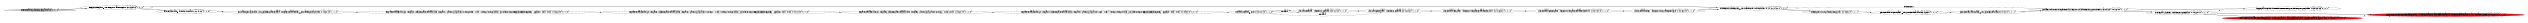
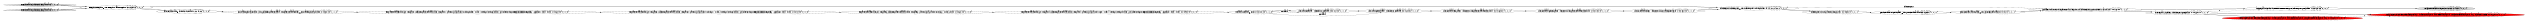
node "testFindDefaultPipelineFromTemplateMatch['1', '0', '0']": added
node "verifyZeroInteractions(ingestService)@@@14@@@['0', '0', '1']": added
